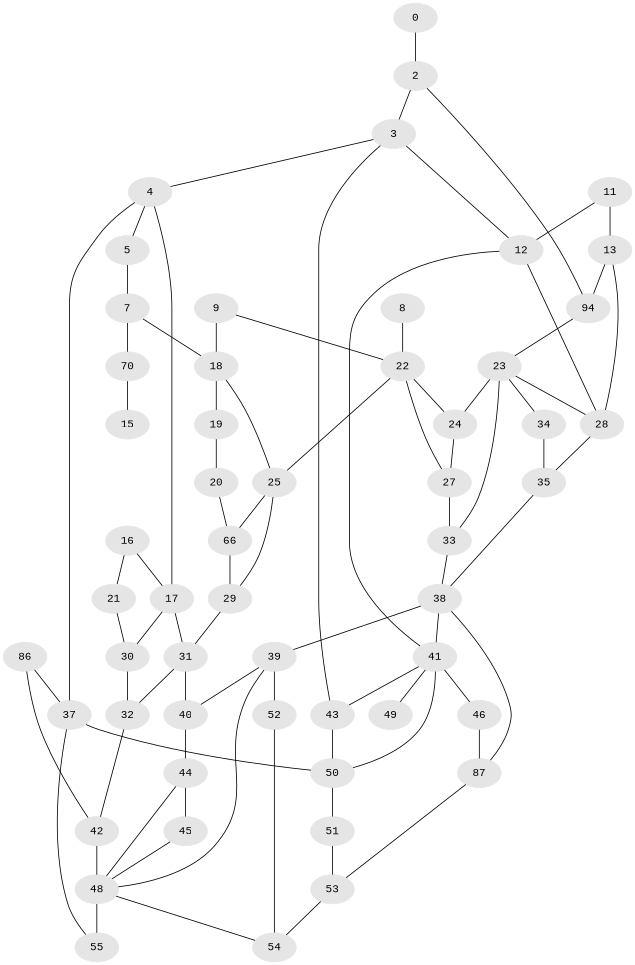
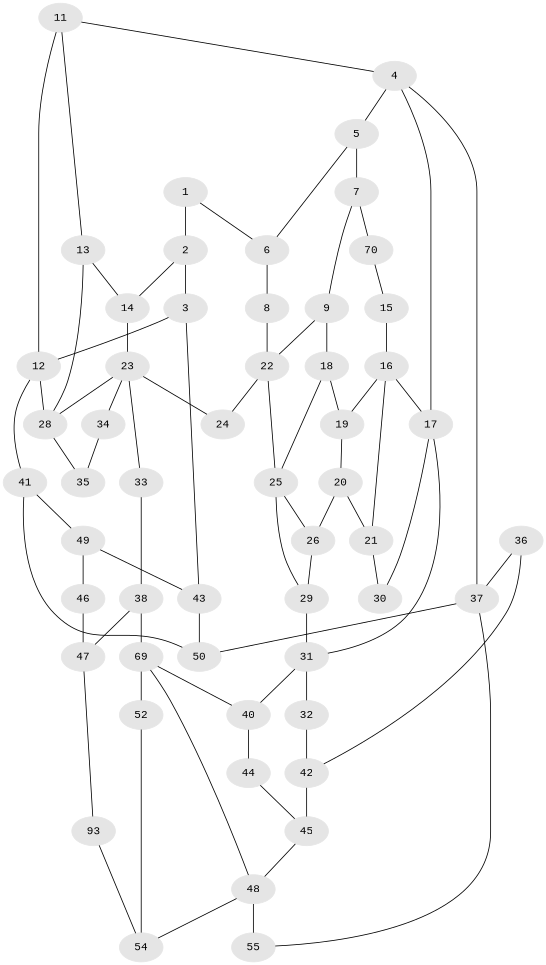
node "0": label "0" -> "1"
edge "3" -- "4": now "11" -- "4"
node "6": added
node "94": label "94" -> "14"
edge "7" -- "18": now "7" -- "9"
edge "15" -- "16": added
edge "16" -- "19": added
node "27": removed
edge "20" -- "21": added
node "66": label "66" -> "26"
edge "35" -- "38": removed
edge "38" -- "41": removed
node "86": label "86" -> "36"
node "39": label "39" -> "69"
edge "30" -- "32": removed
edge "41" -- "43": now "49" -- "43"
edge "41" -- "46": now "49" -- "46"
node "87": label "87" -> "47"
edge "44" -- "48": removed
node "51": removed
edge "42" -- "48": now "42" -- "45"
node "53": label "53" -> "93"
